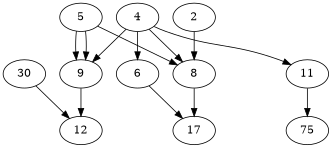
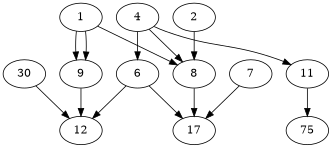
node "5": label "5" -> "1"
edge "4" -> "9": removed
node "7": added
edge "6" -> "12": added
